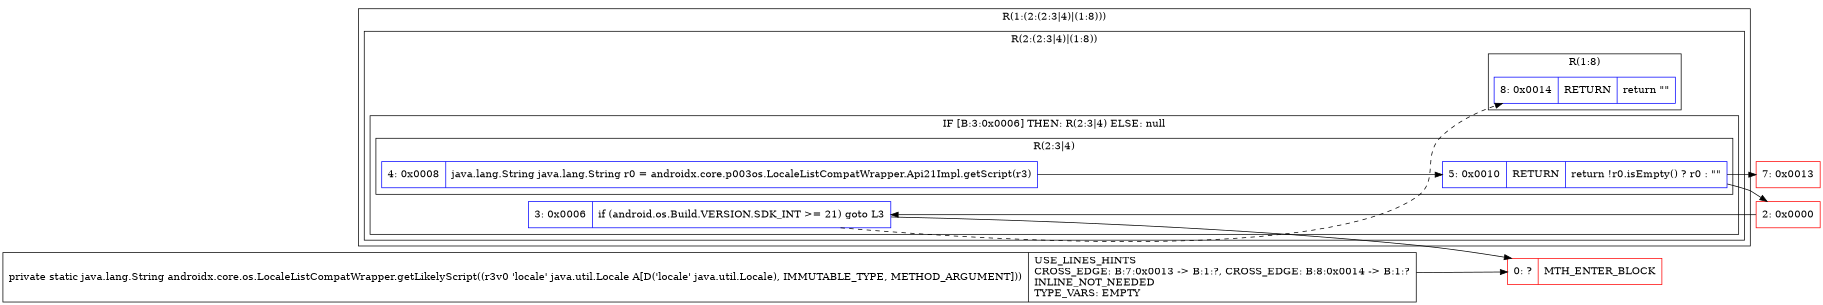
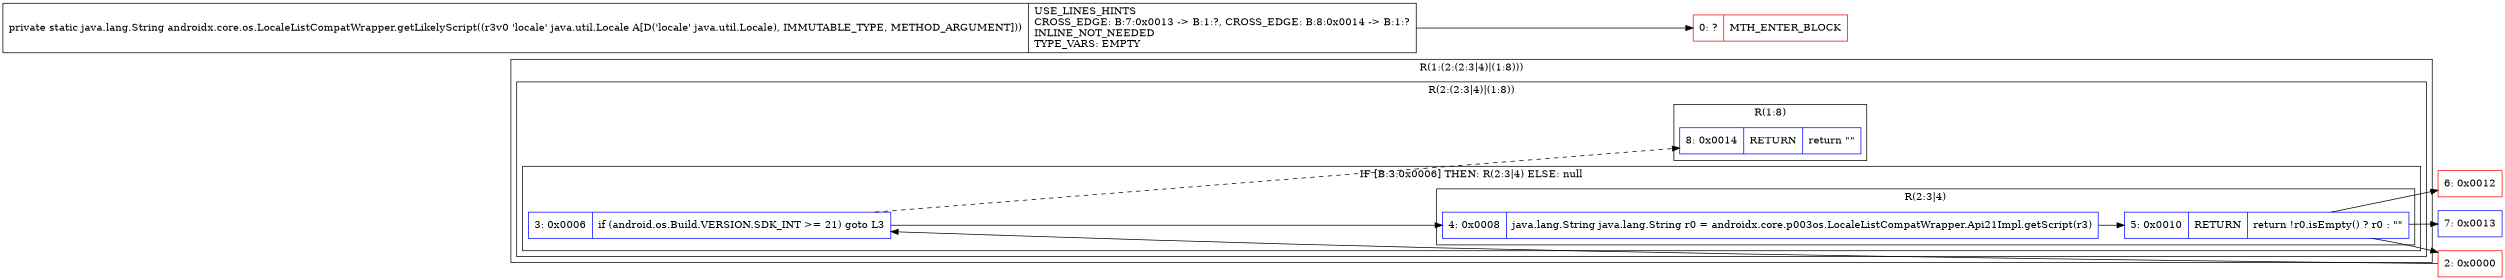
node "7: 0x0013": color red -> blue
node "6: 0x0012": added
edge "3: 0x0006" -> "0: ?": now "3: 0x0006" -> "4: 0x0008"
